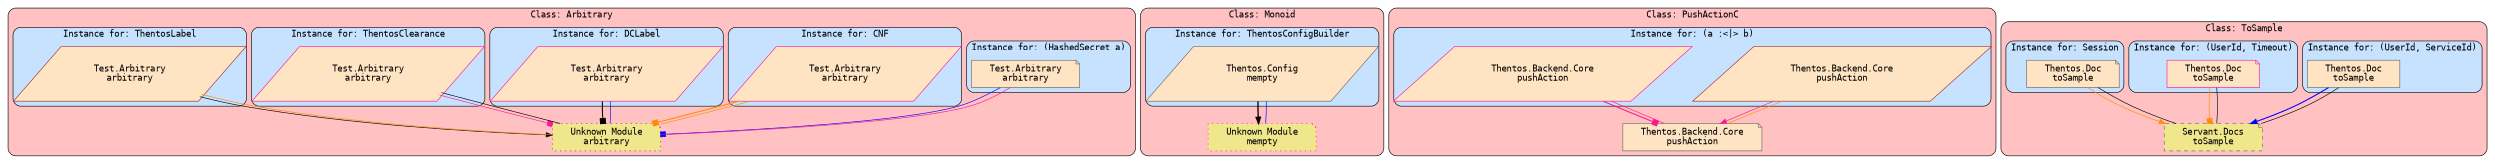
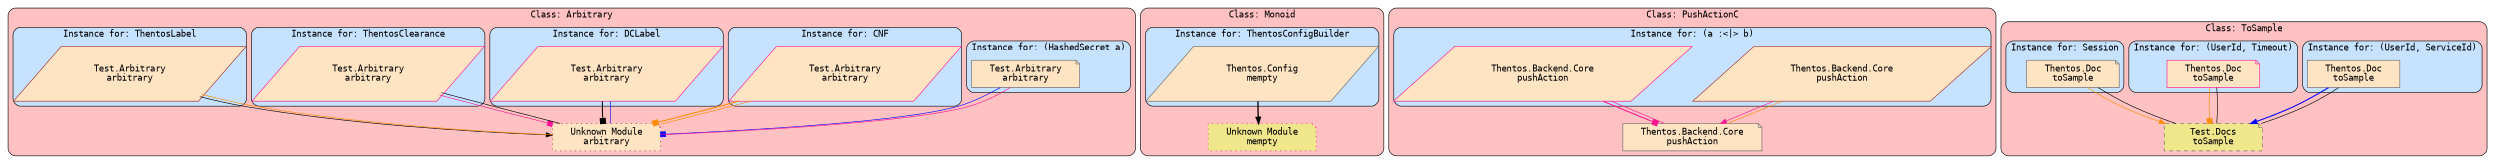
edge "Thentos.Config mempty" -- "Unknown Module mempty": removed
node "Unknown Module arbitrary": fillcolor khaki -> bisque
node "Servant.Docs toSample": label "Servant.Docs toSample" -> "Test.Docs toSample"
